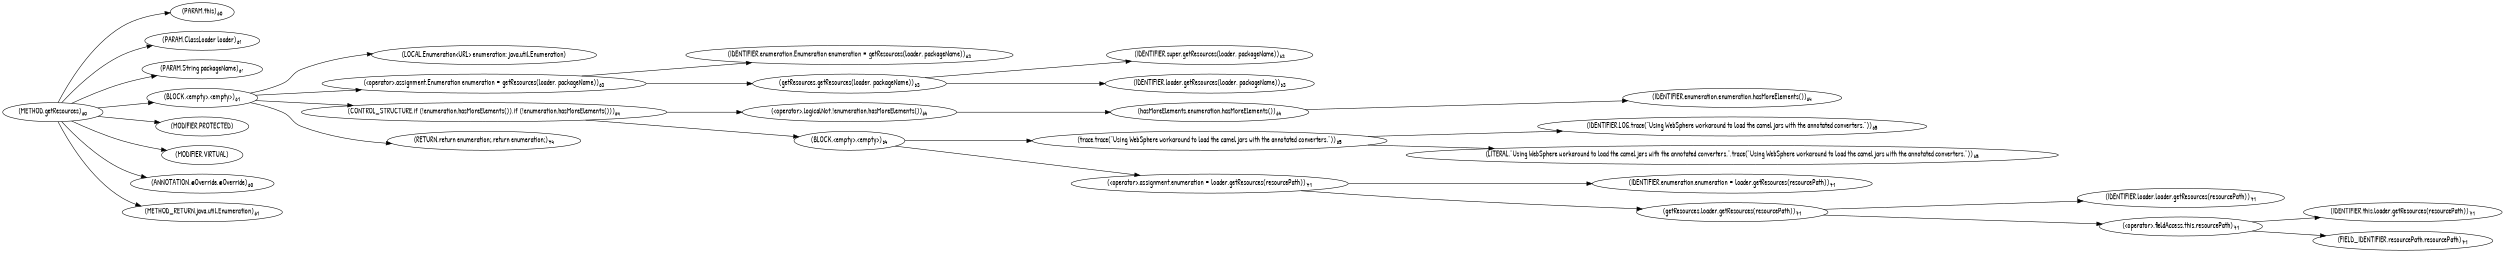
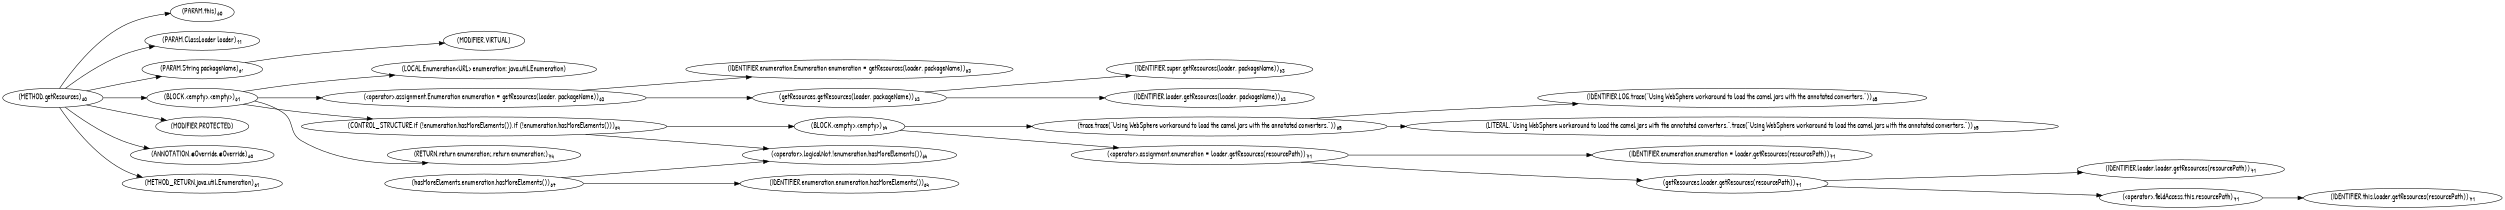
node "(PARAM,ClassLoader loader)": text "61" -> "11"
node "(hasMoreElements,enumeration.hasMoreElements())": text "64" -> "67"
edge "(<operator>.logicalNot,!enumeration.hasMoreElements())" -> "(hasMoreElements,enumeration.hasMoreElements())": reversed
edge "(METHOD,getResources)" -> "(MODIFIER,VIRTUAL)": now "(PARAM,String packageName)" -> "(MODIFIER,VIRTUAL)"
node "(FIELD_IDENTIFIER,resourcePath,resourcePath)": removed
